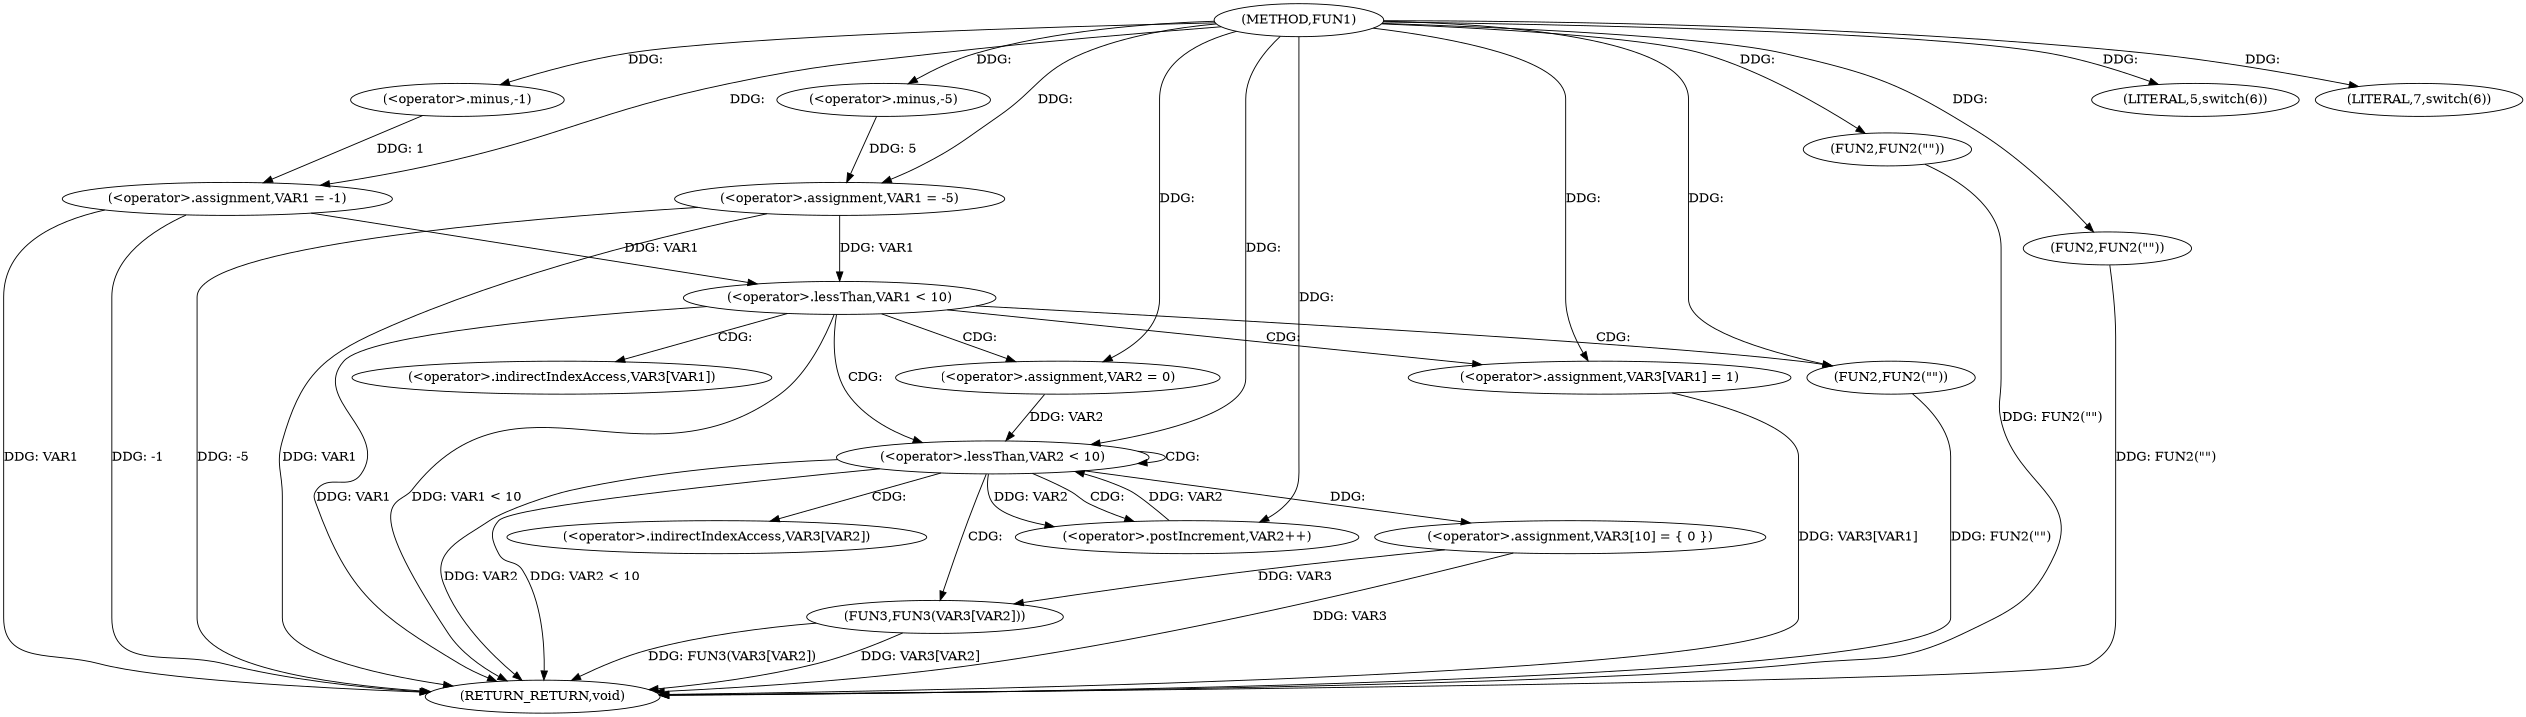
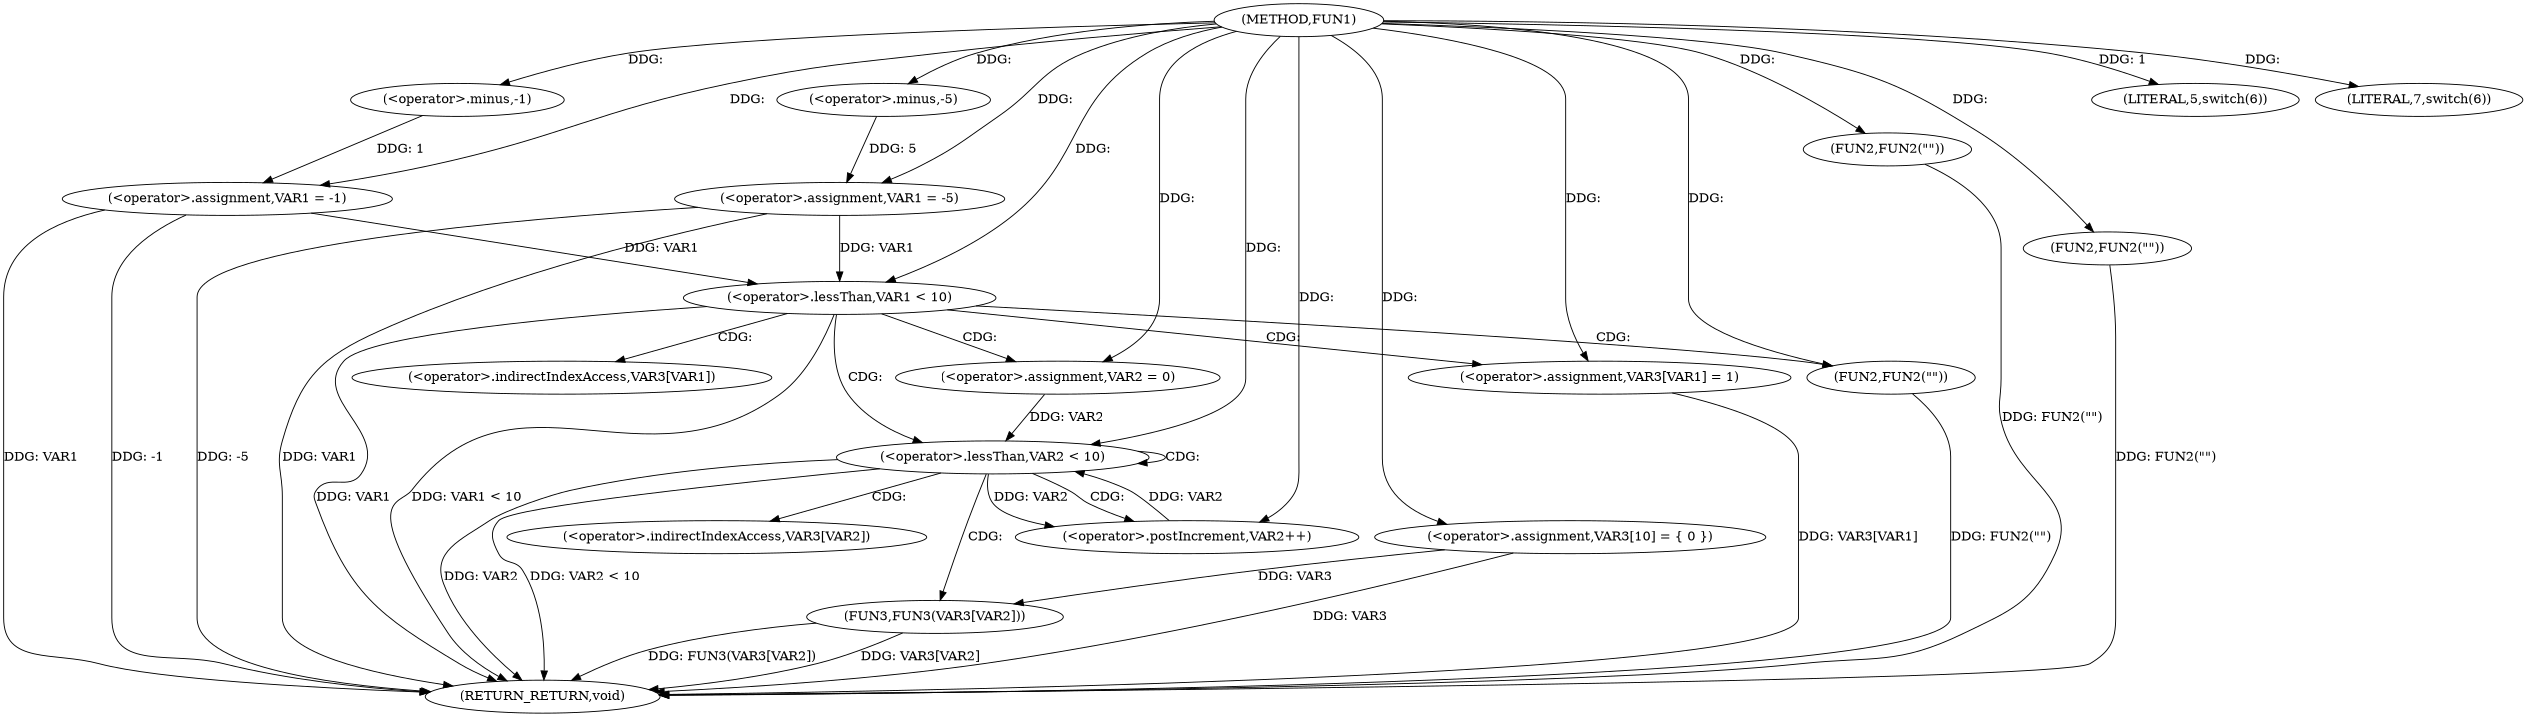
edge "(METHOD,FUN1)" -> "(LITERAL,5,switch(6))": label "DDG: " -> "DDG: 1"
edge "(METHOD,FUN1)" -> "(<operator>.lessThan,VAR1 < 10)": added, label "DDG:"
edge "(<operator>.lessThan,VAR2 < 10)" -> "(<operator>.assignment,VAR3[10] = { 0 })": now "(METHOD,FUN1)" -> "(<operator>.assignment,VAR3[10] = { 0 })"
